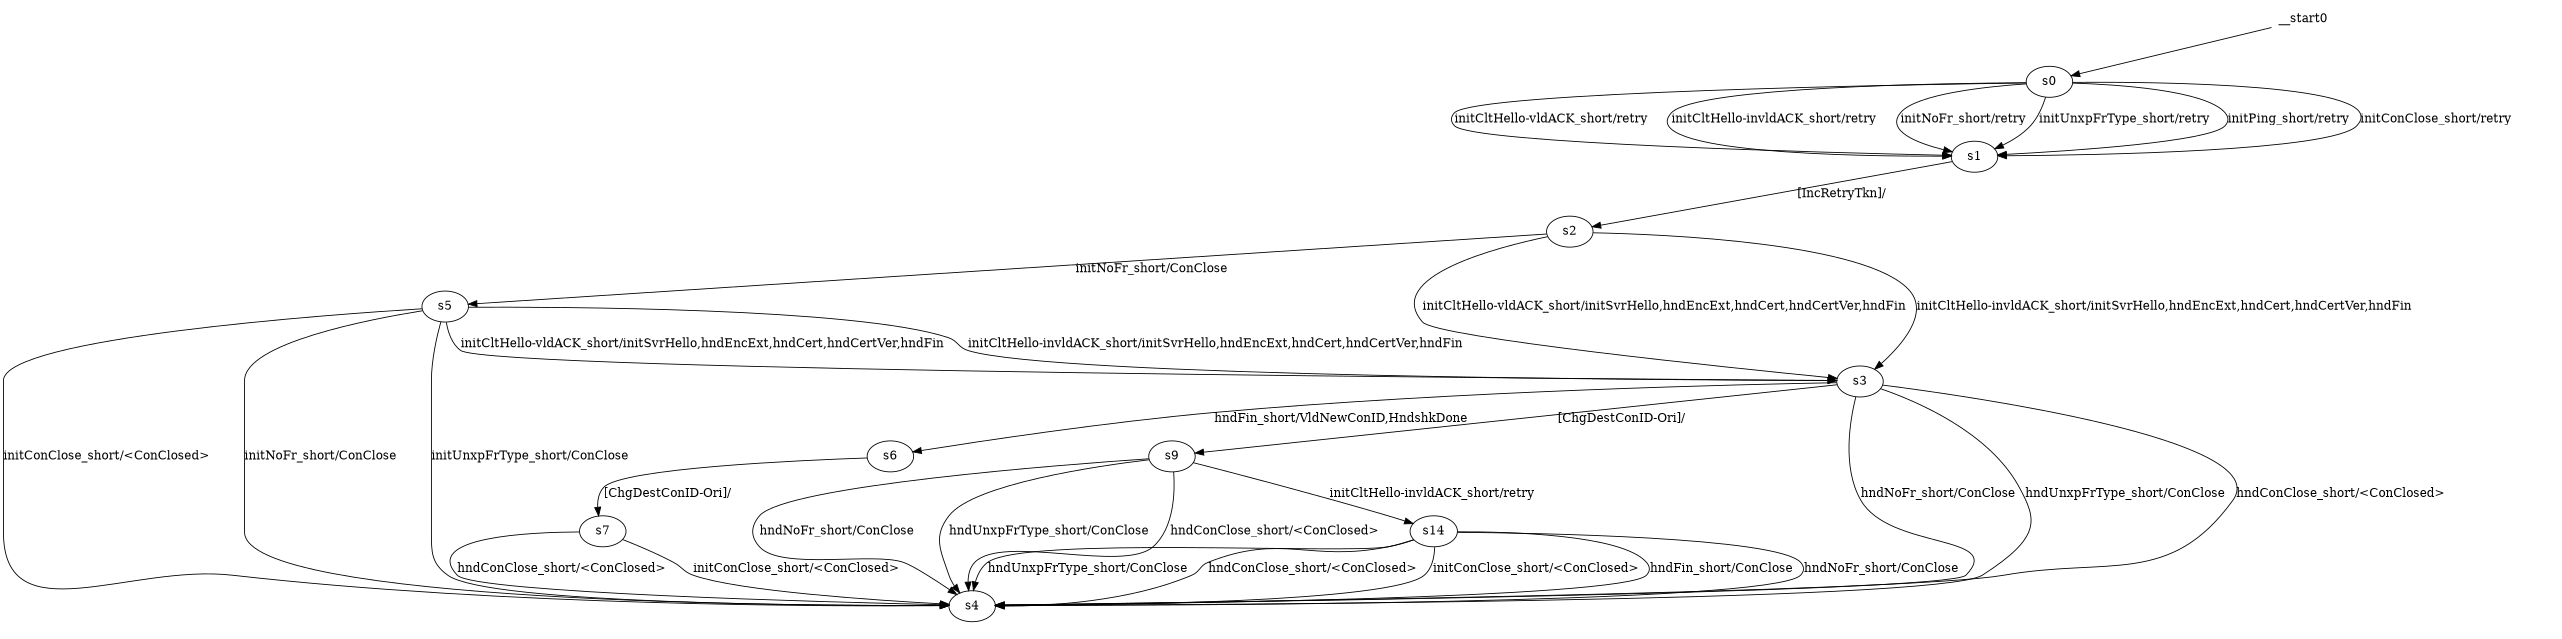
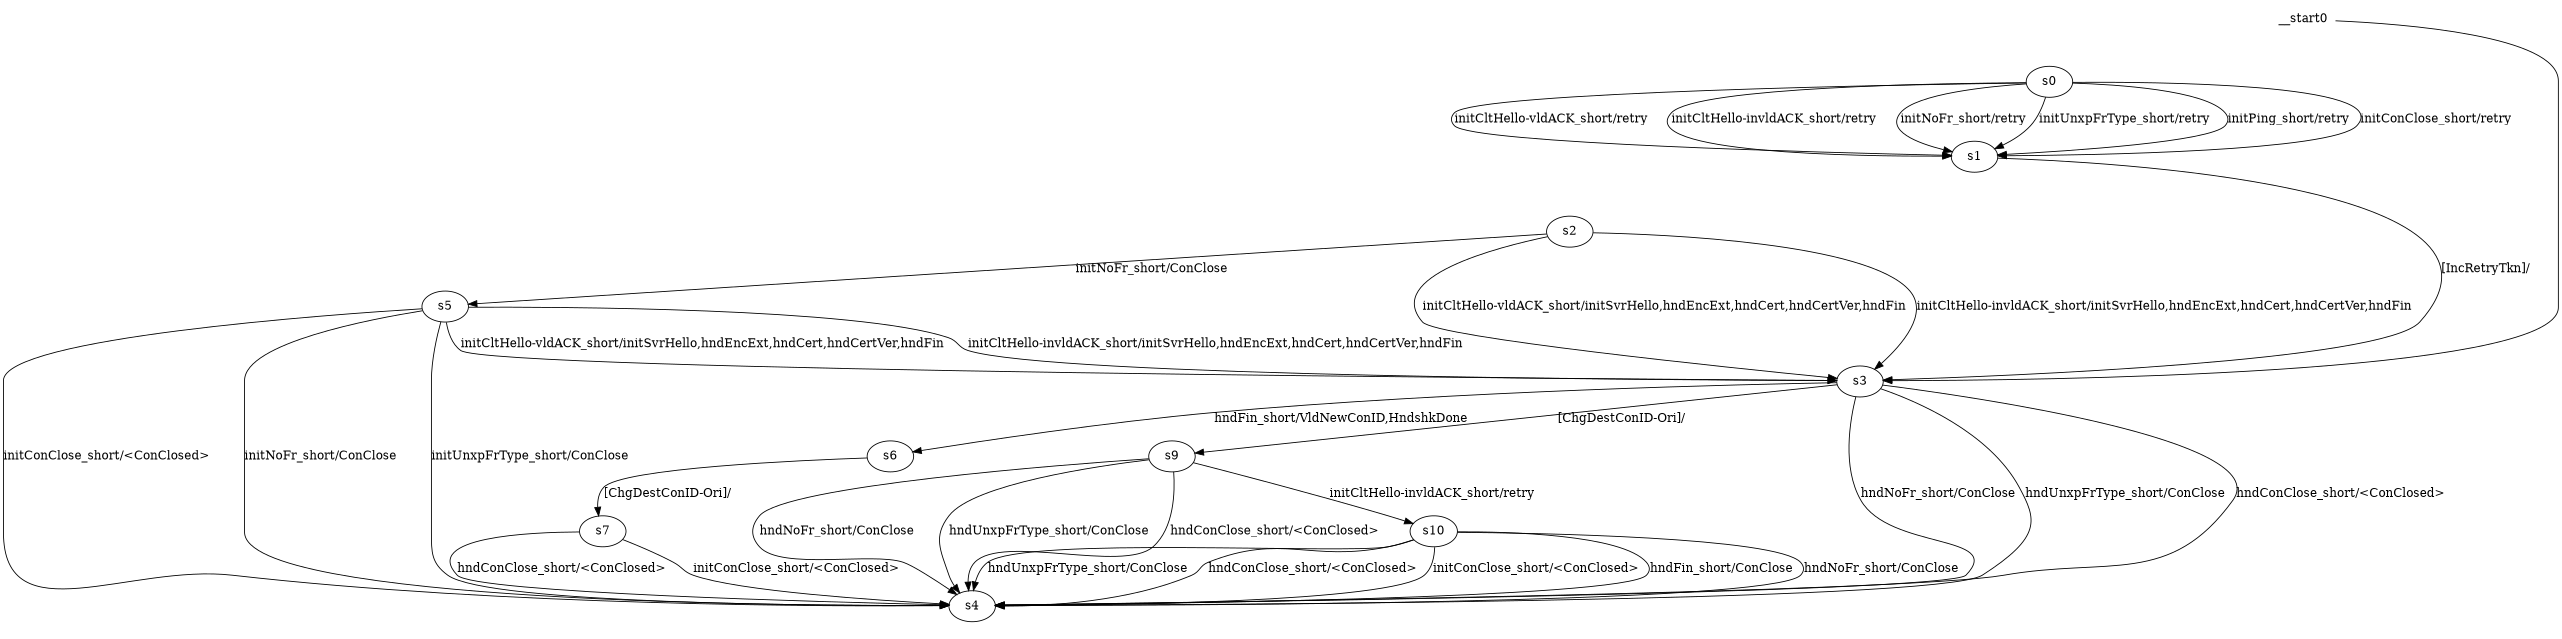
edge "__start0" -> "s0": now "__start0" -> "s3"
edge "s1" -> "s2": now "s1" -> "s3"
node "s14": label "s14" -> "s10"
